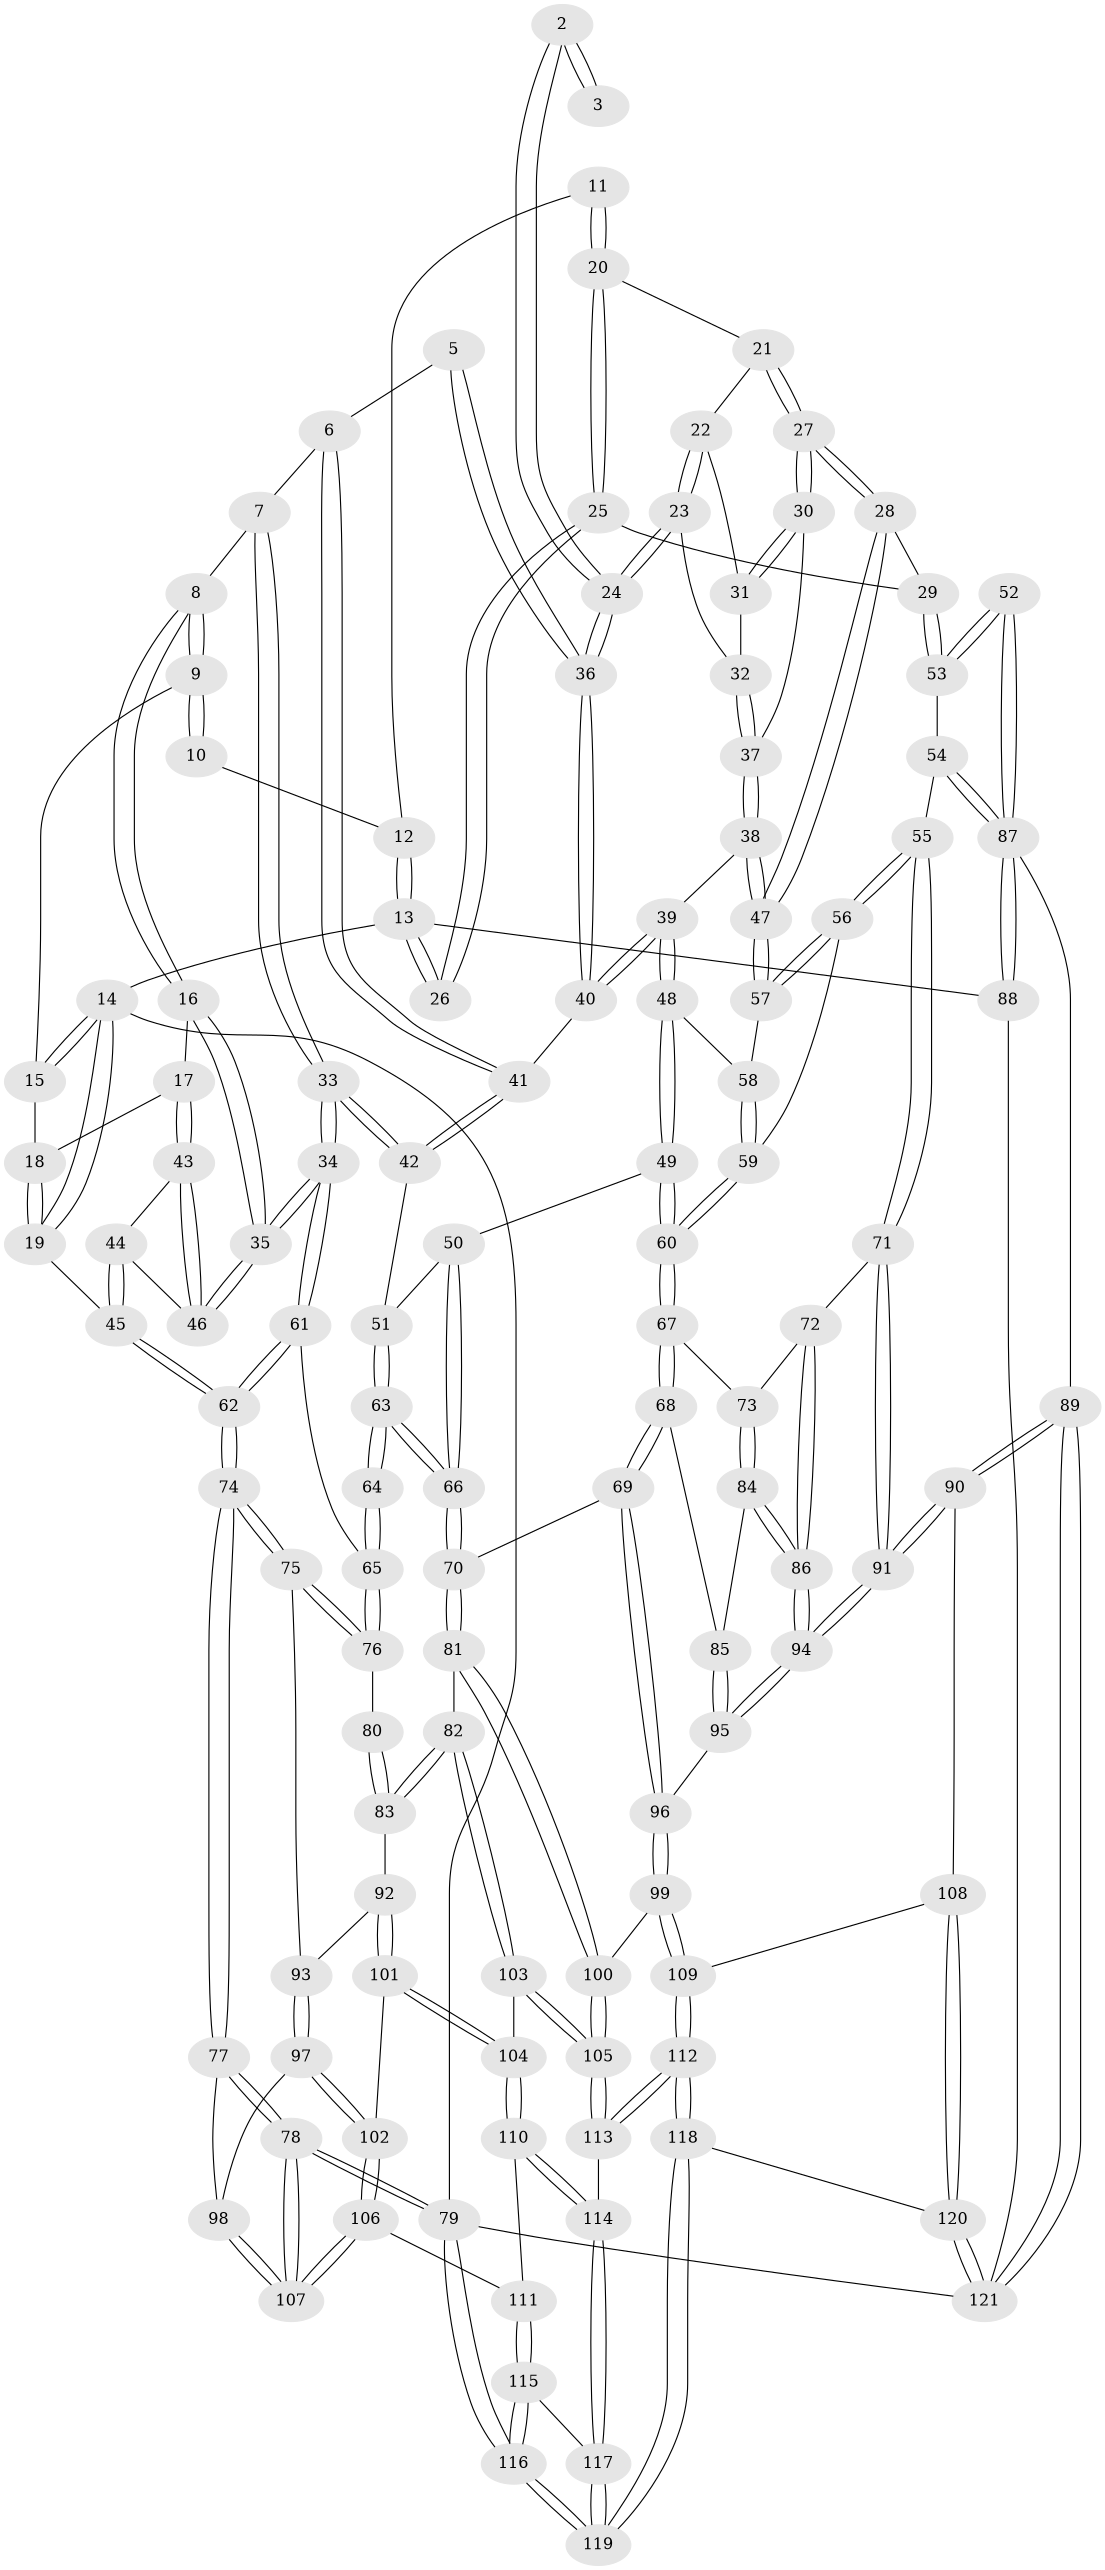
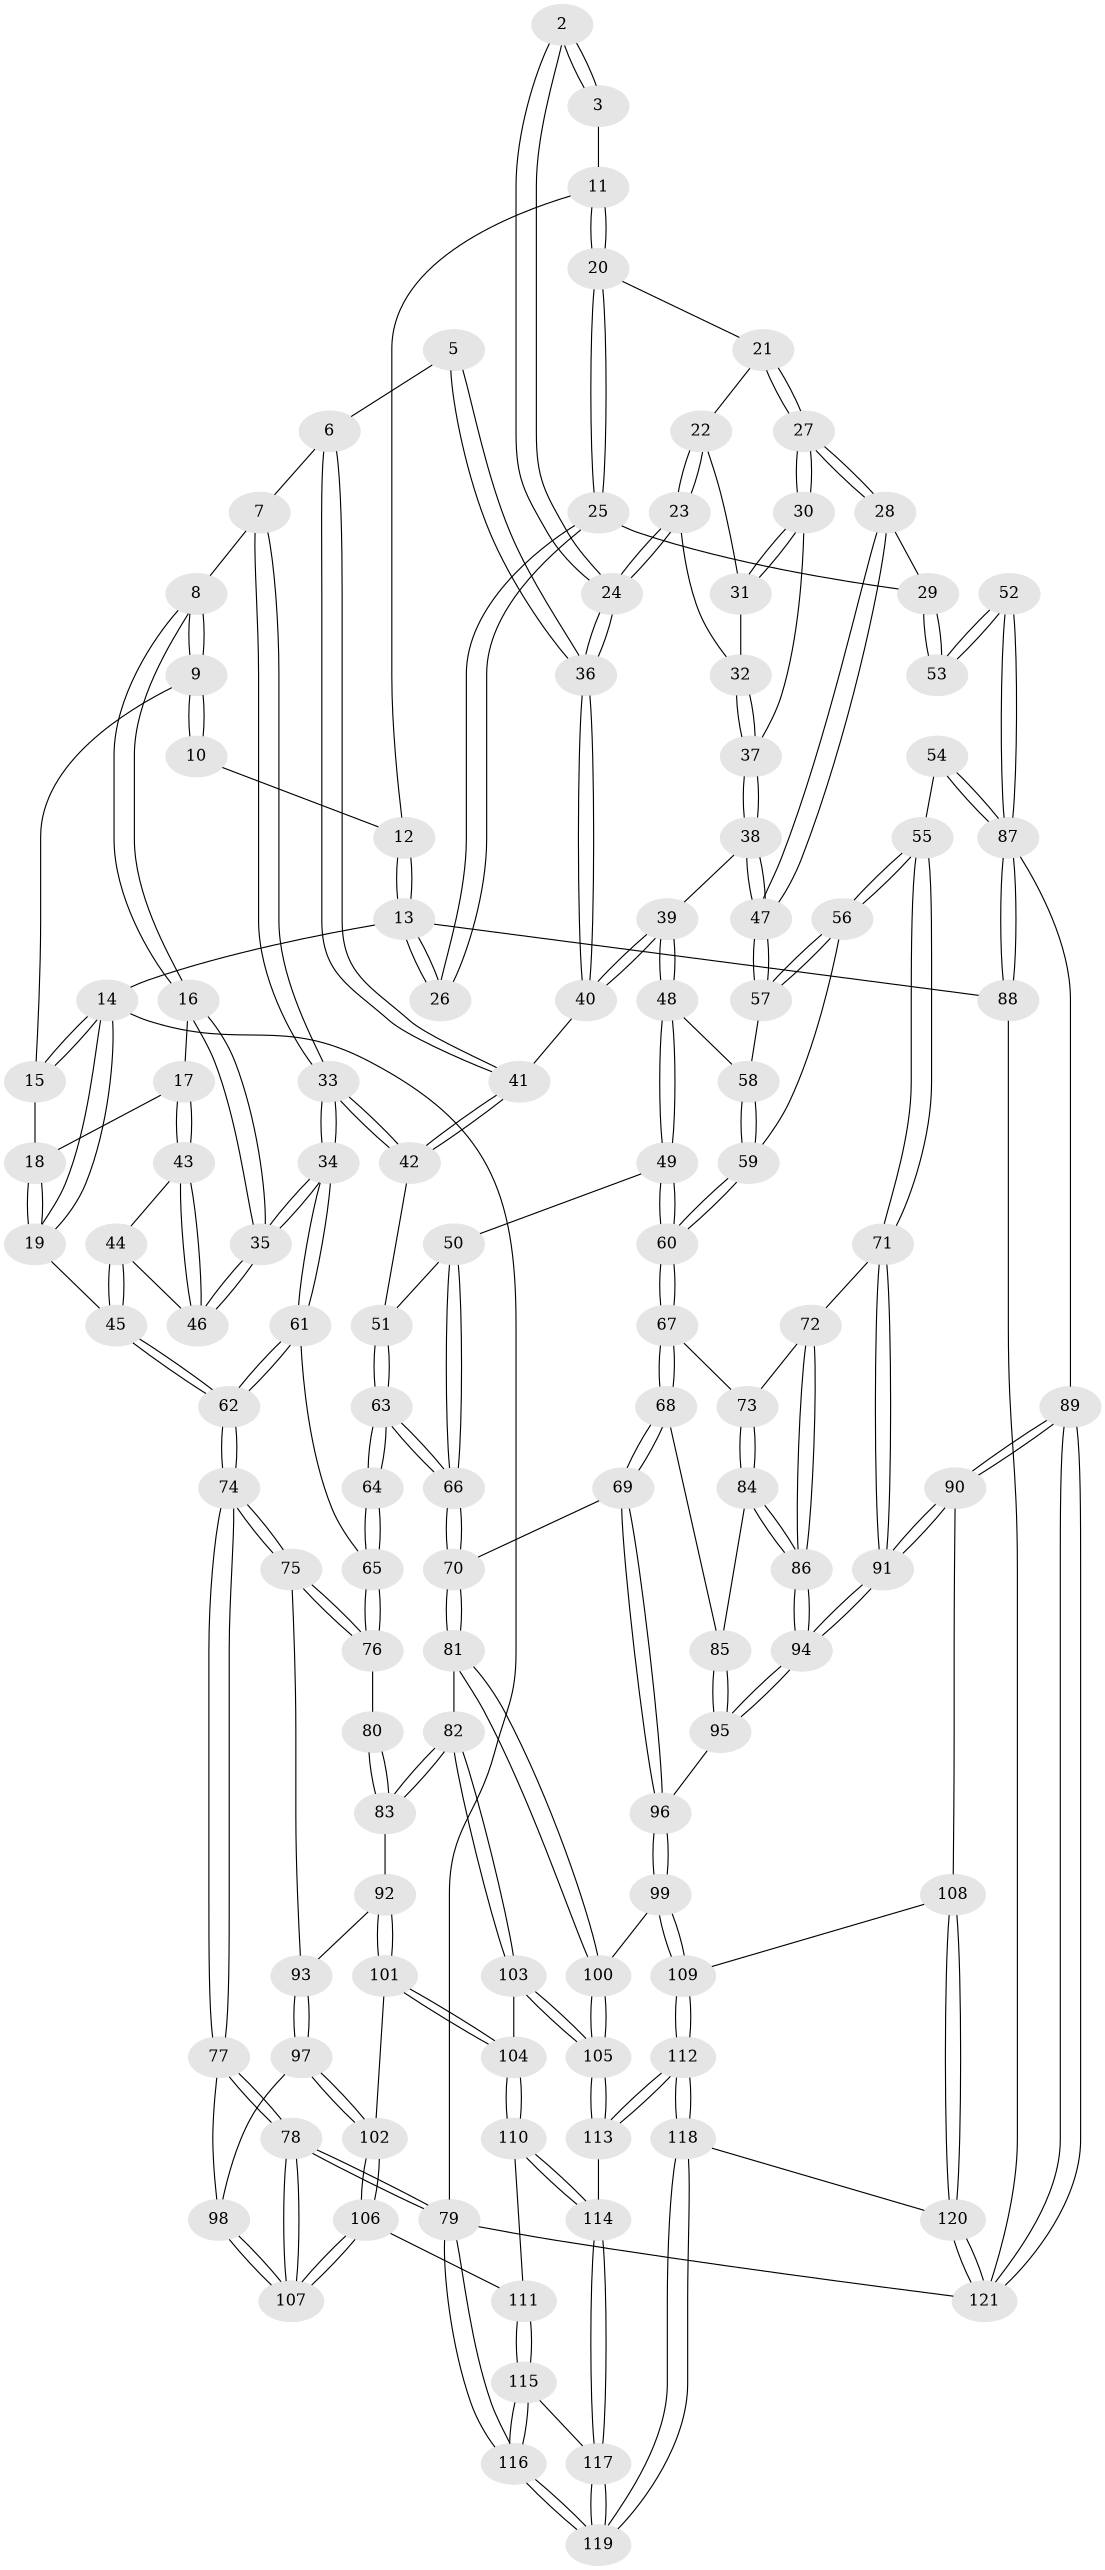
edge "3" -- "11": added
edge "53" -- "54": removed
